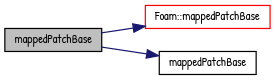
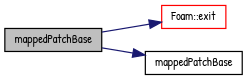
node "Foam::mappedPatchBase": label "Foam::mappedPatchBase" -> "Foam::exit"
